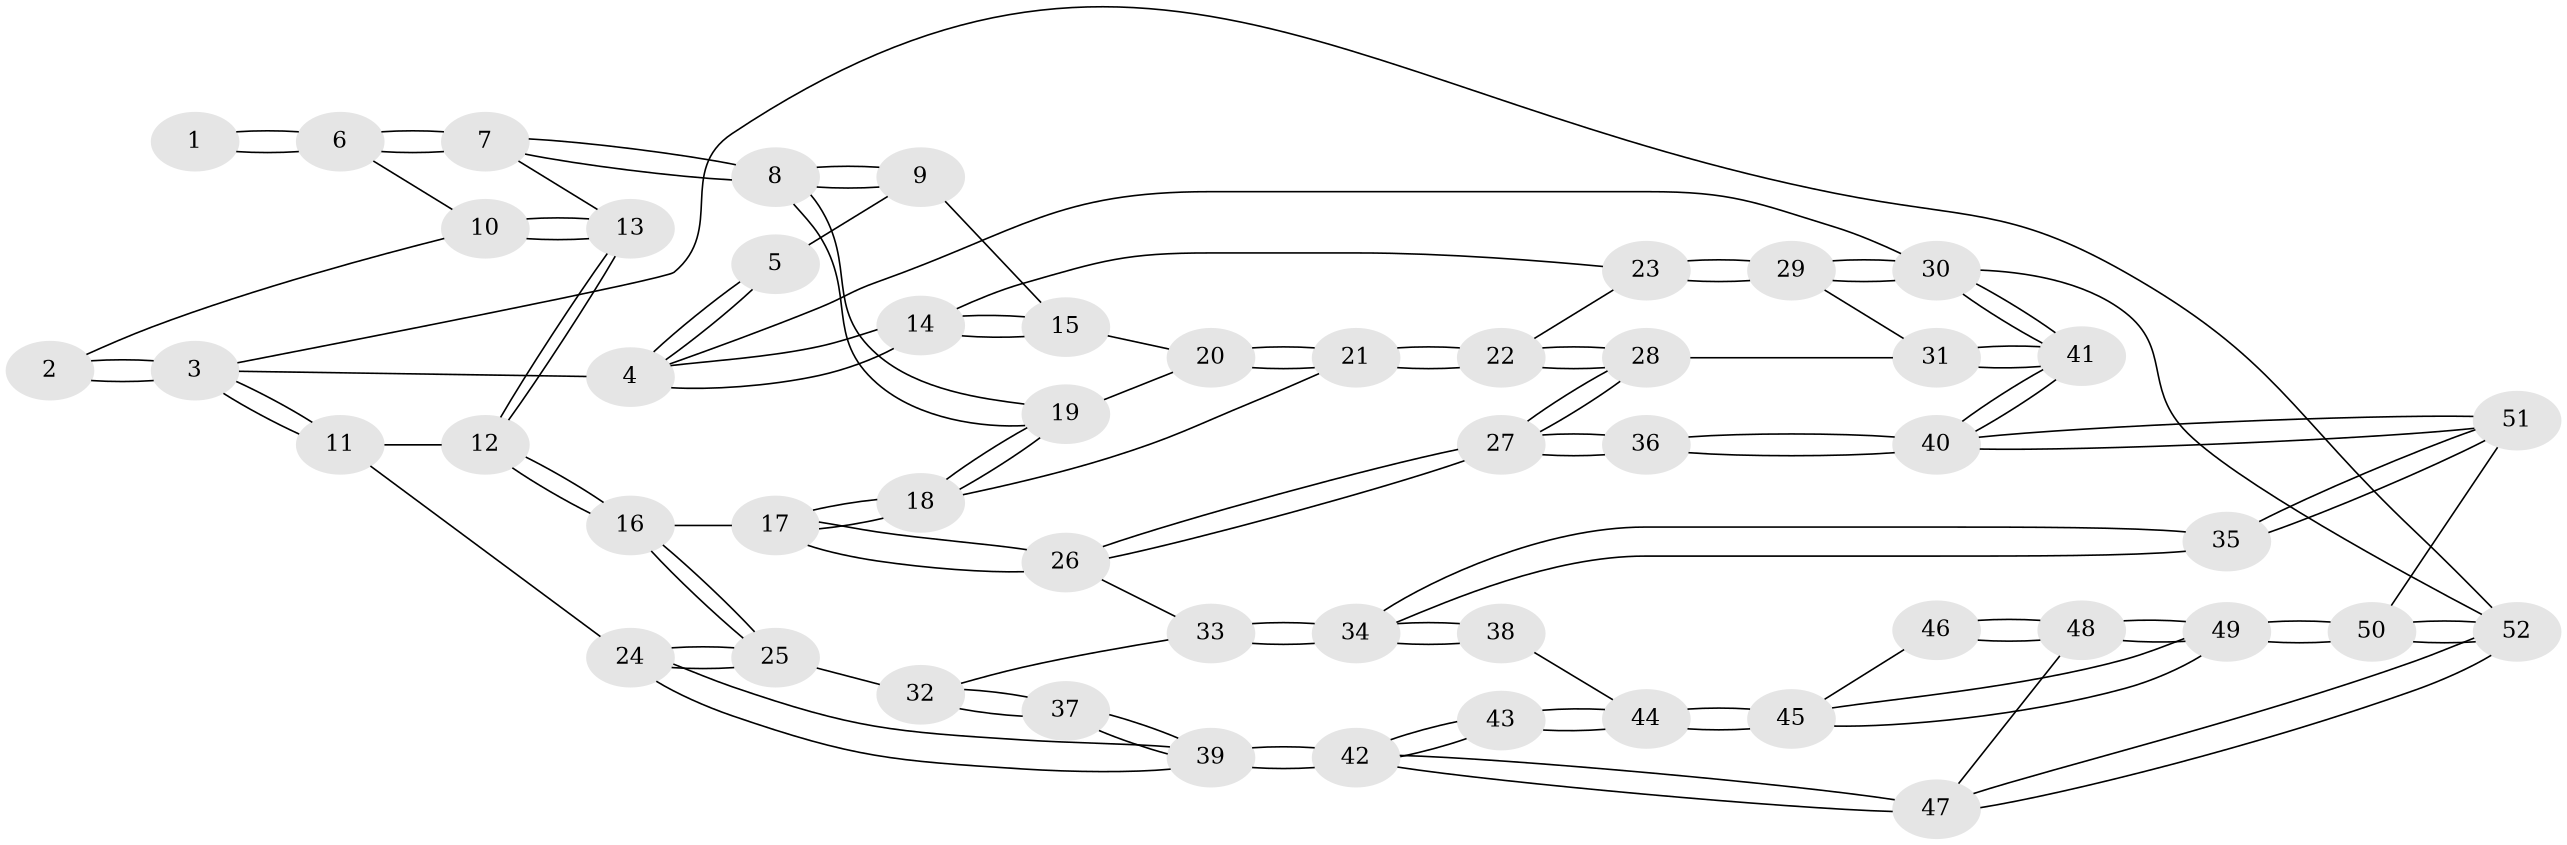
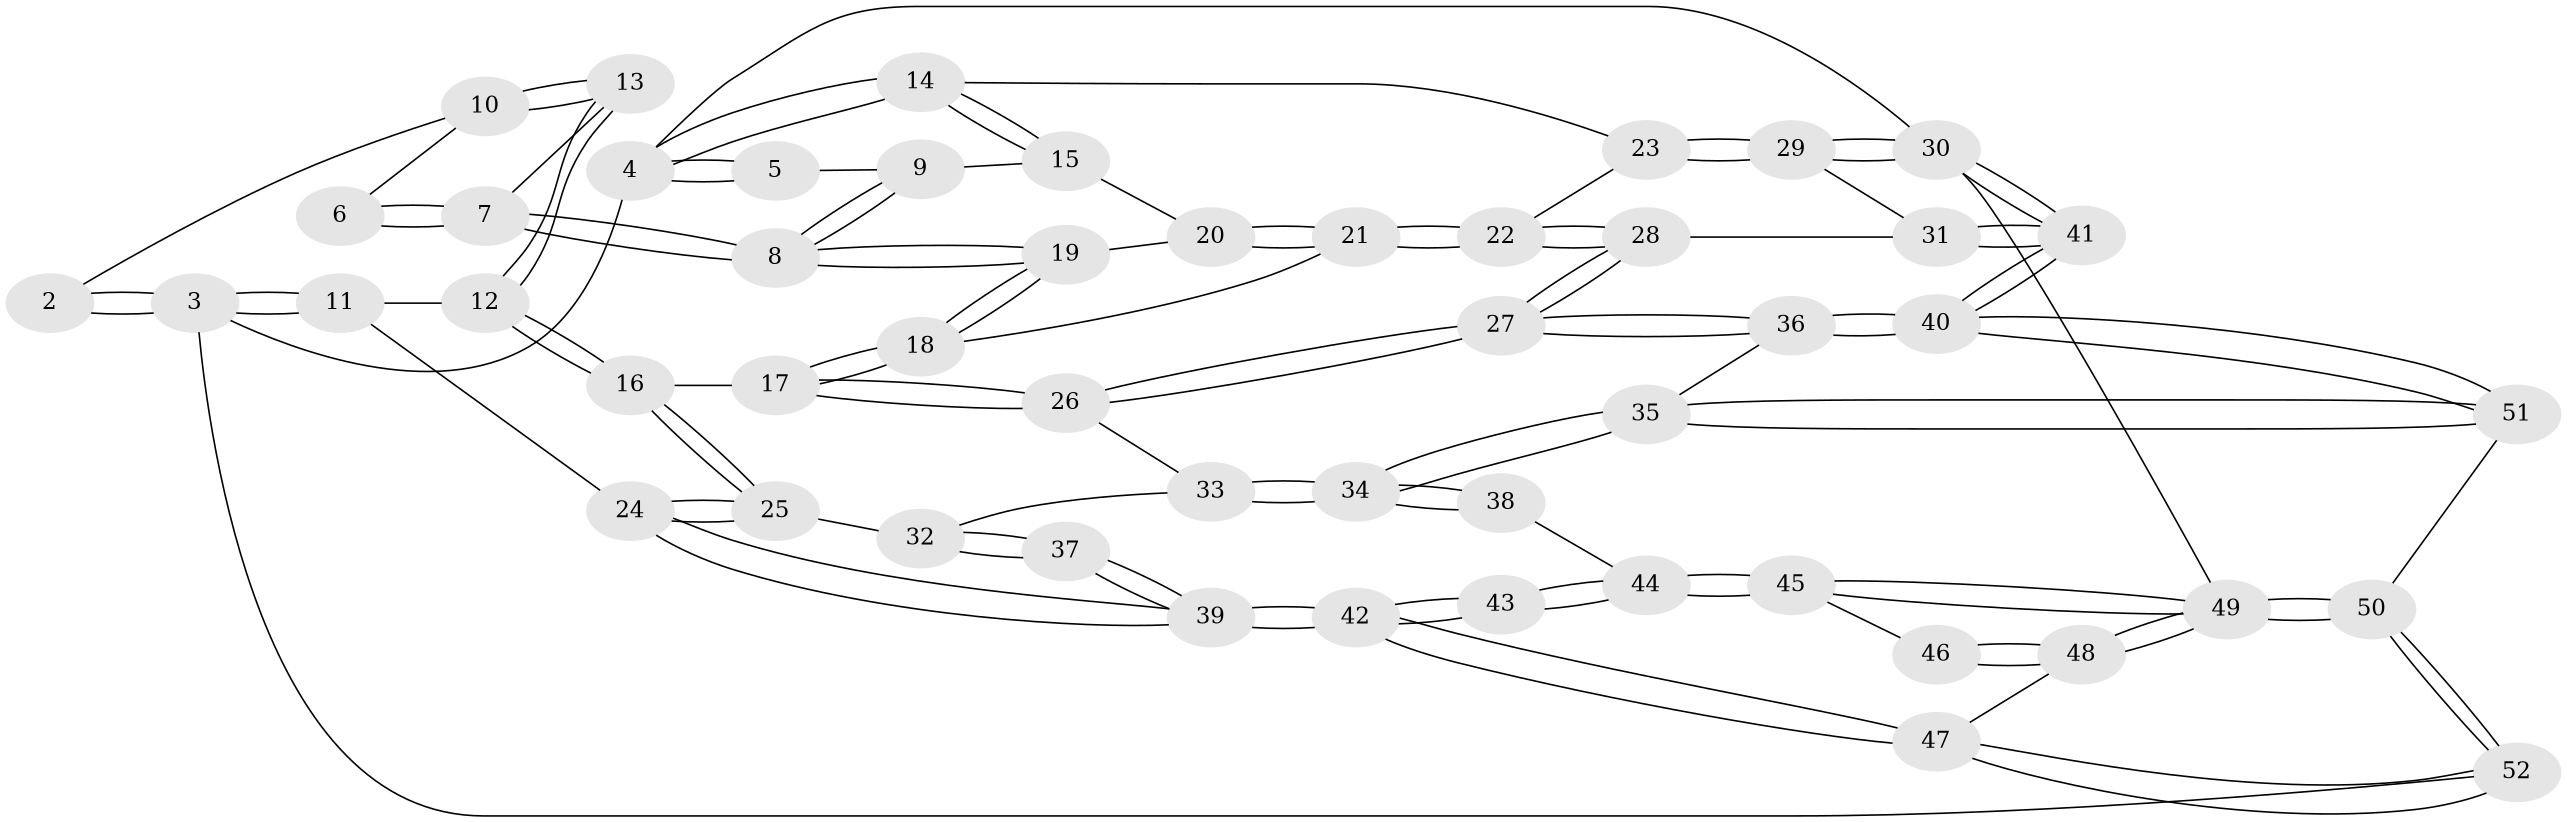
node "1": removed
edge "36" -- "35": added
edge "30" -- "52": now "30" -- "49"
